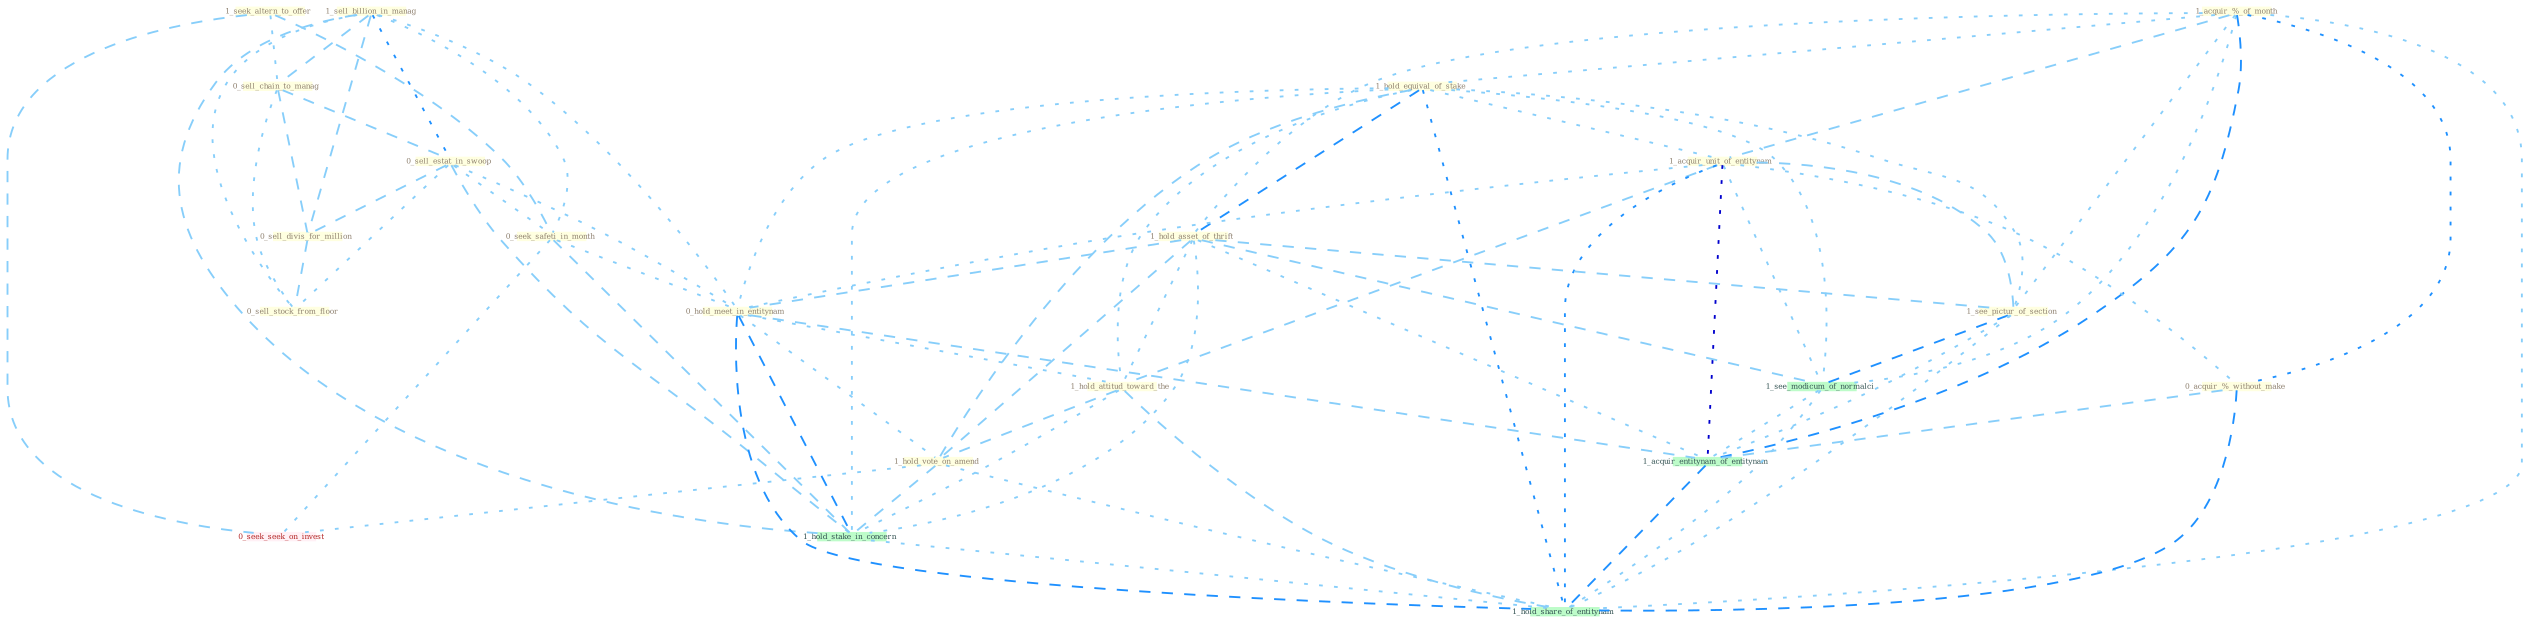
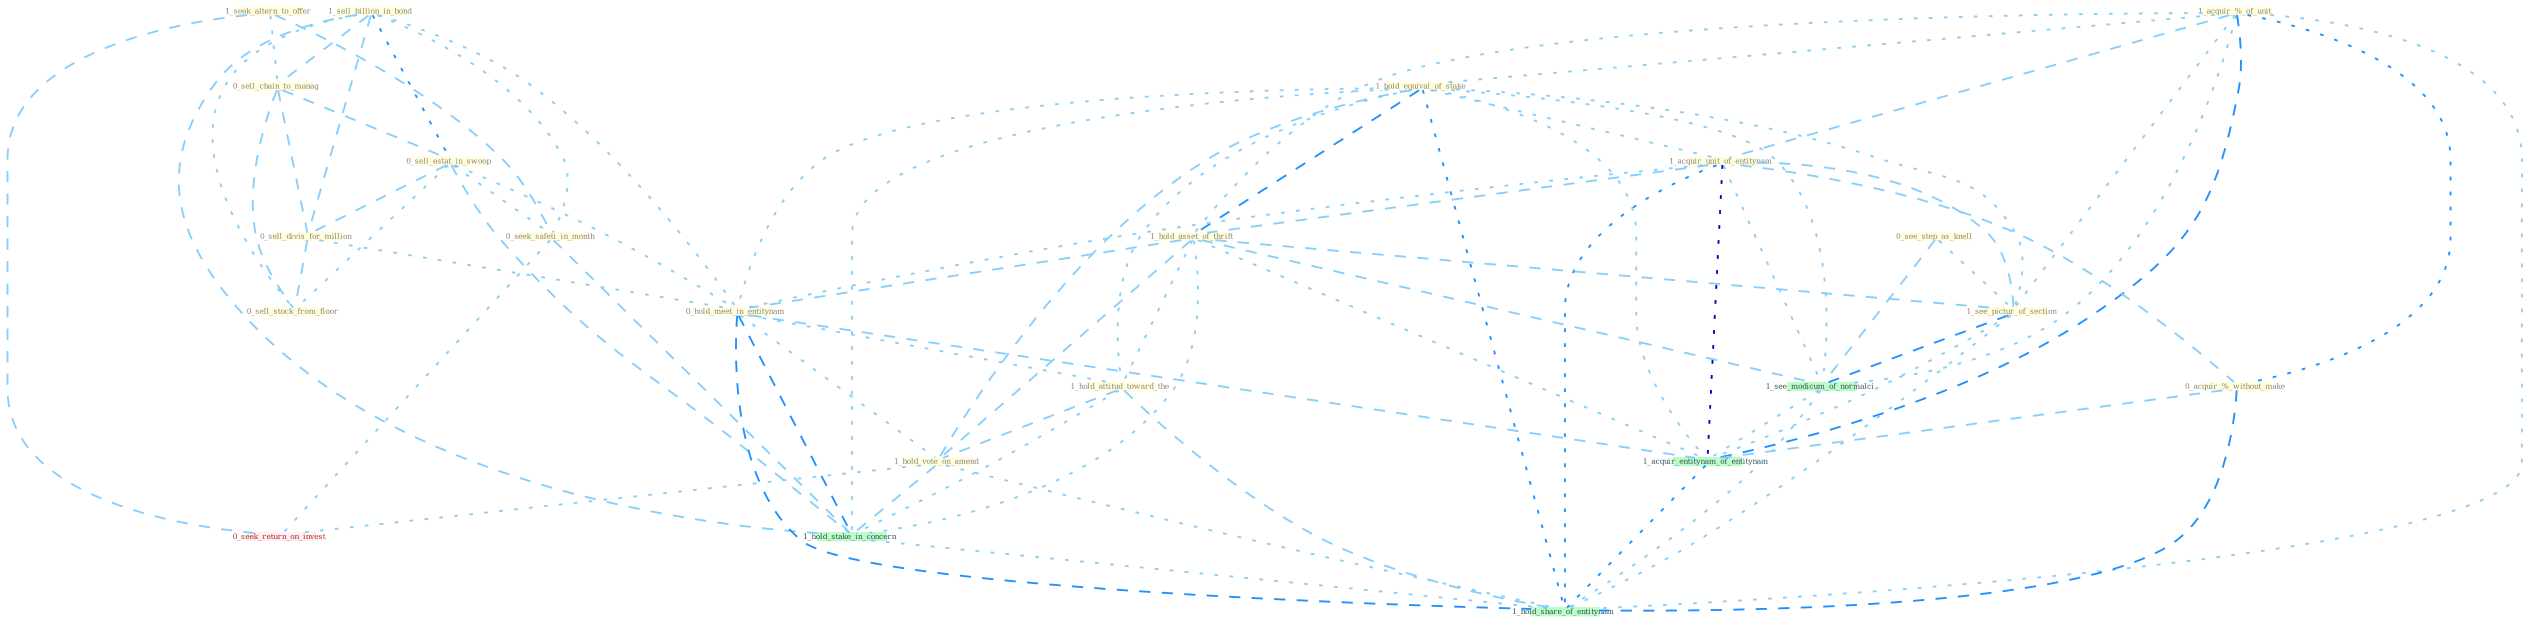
node "1_sell_billion_in_manag": label "1_sell_billion_in_manag" -> "1_sell_billion_in_bond"
node "1_acquir_%_of_month": label "1_acquir_%_of_month" -> "1_acquir_%_of_unit"
edge "0_sell_chain_to_manag" -- "0_sell_stock_from_floor": style dotted -> dashed
edge "1_hold_equival_of_stake" -- "1_acquir_entitynam_of_entitynam": added
node "0_see_step_as_knell": added
edge "1_acquir_unit_of_entitynam" -- "0_acquir_%_without_make": style dotted -> dashed
edge "0_seek_safeti_in_month" -- "0_hold_meet_in_entitynam": now "0_sell_divis_for_million" -- "0_hold_meet_in_entitynam"
edge "1_acquir_unit_of_entitynam" -- "1_hold_attitud_toward_the": now "1_acquir_unit_of_entitynam" -- "1_hold_asset_of_thrift"
node "0_seek_seek_on_invest": label "0_seek_seek_on_invest" -> "0_seek_return_on_invest"
edge "1_acquir_entitynam_of_entitynam" -- "1_hold_share_of_entitynam": style dashed -> dotted
